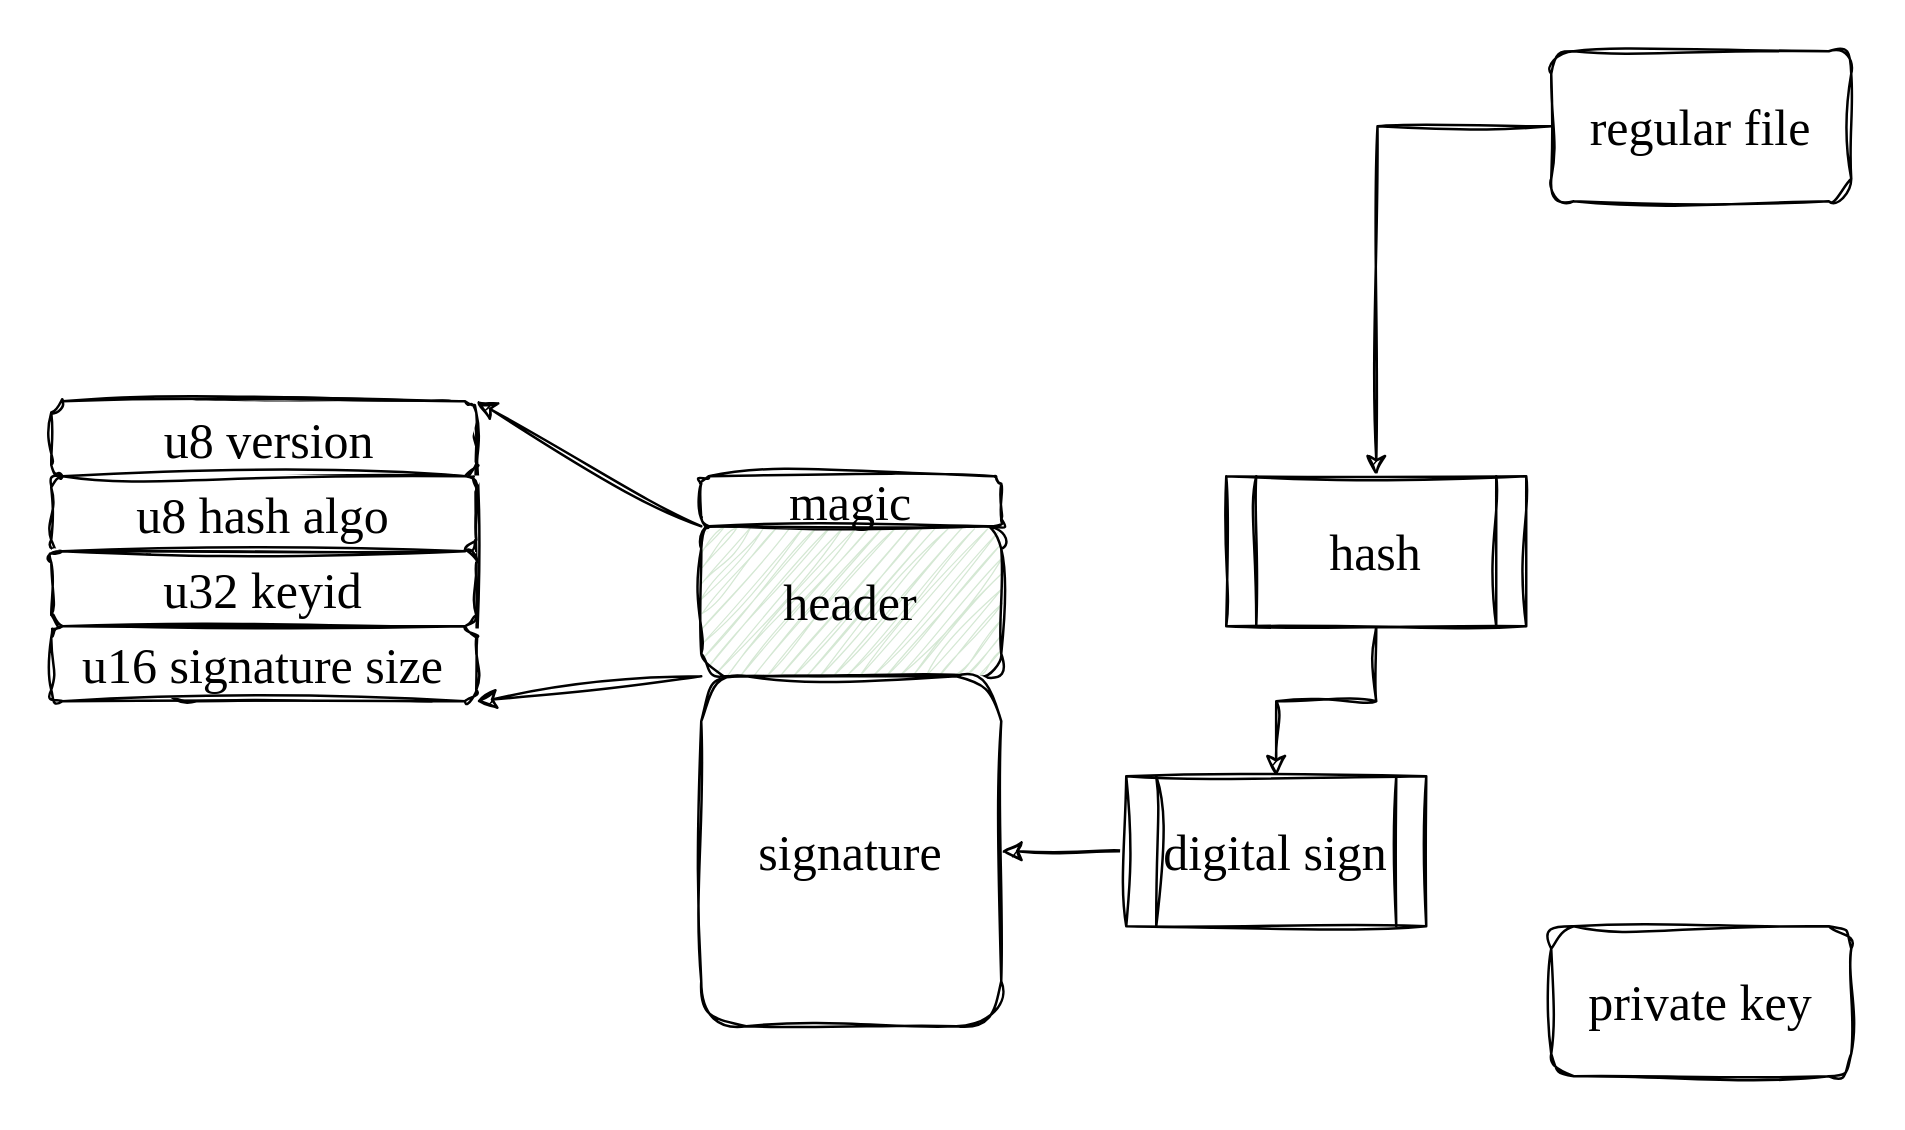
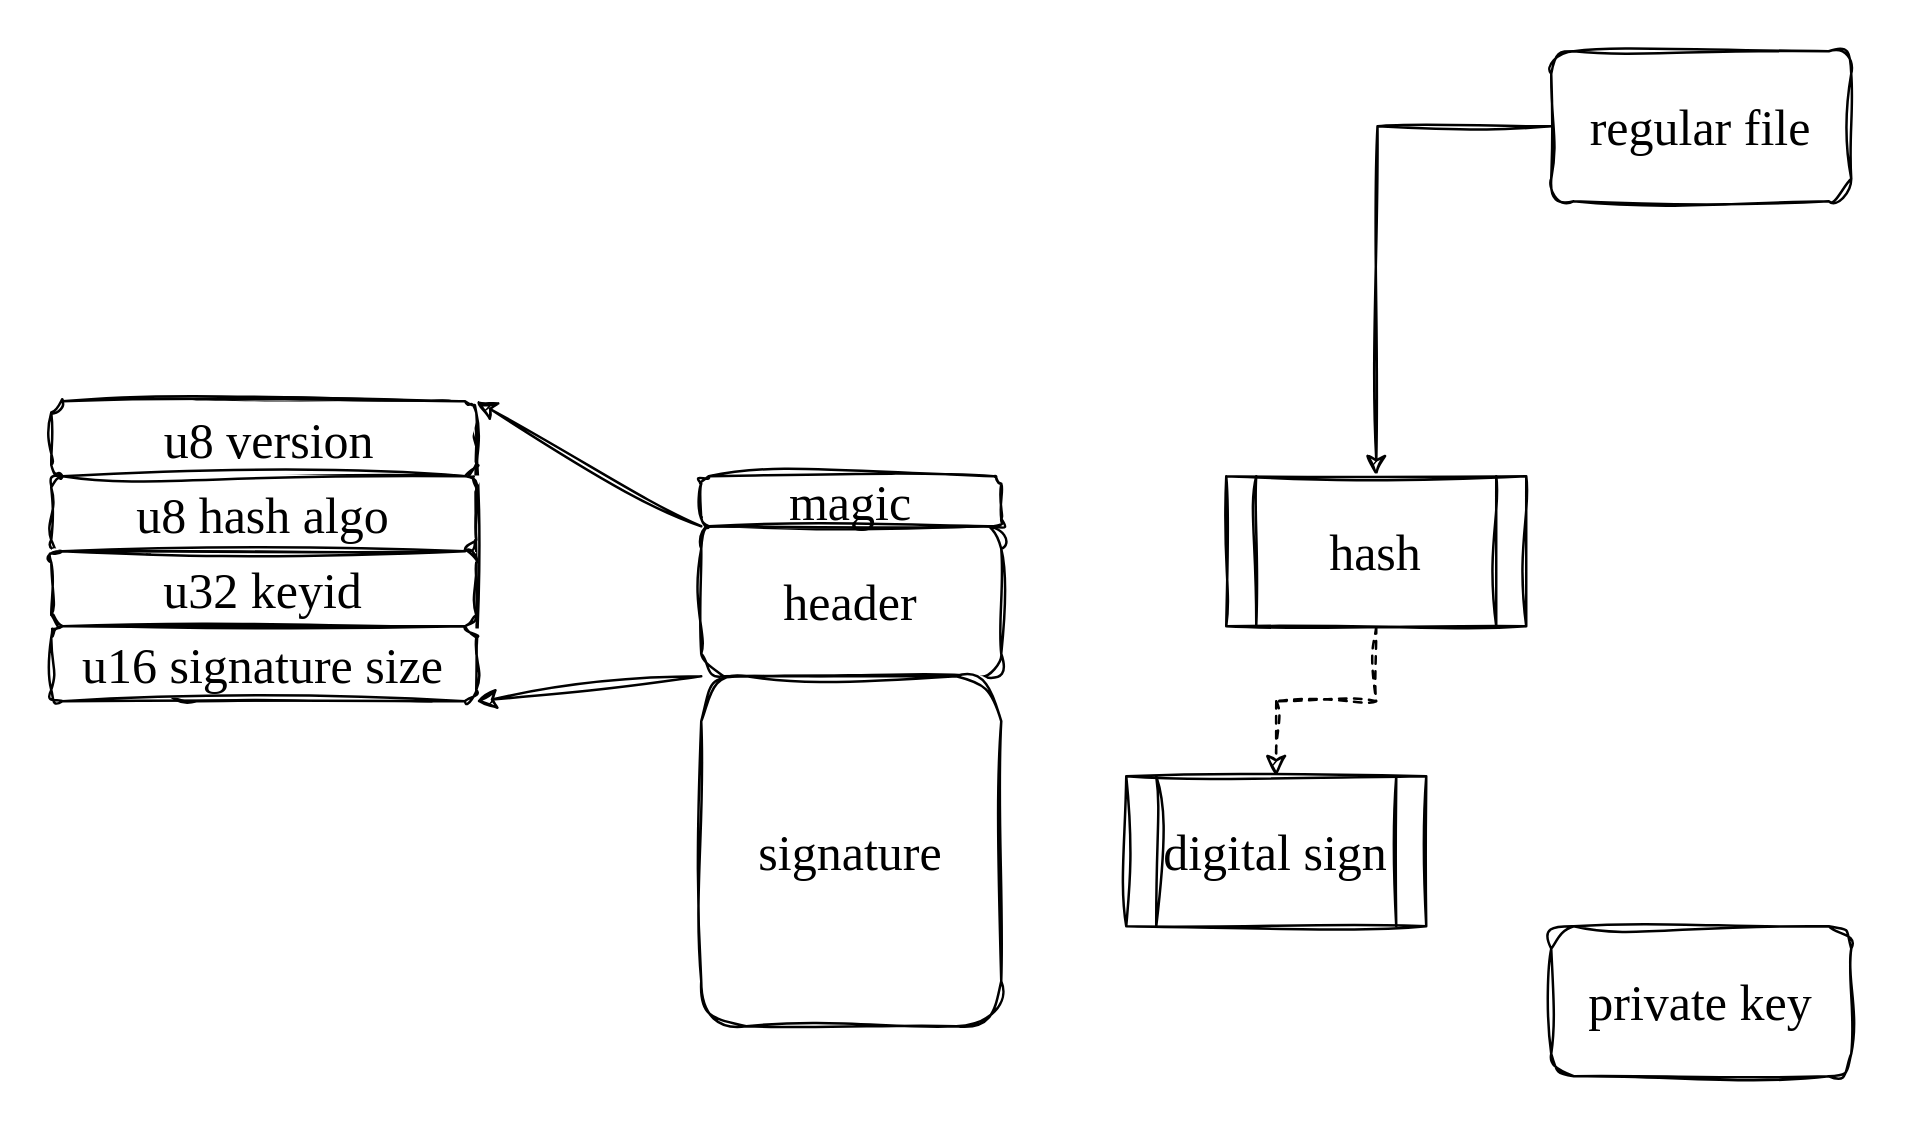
node "header": fillcolor #d5e8d4 -> #ffffff
edge "hash" -> "digital sign": style solid -> dashed
edge "digital sign" -> "signature": removed
